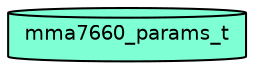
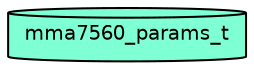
node "mma7660_params_t": label "mma7660_params_t" -> "mma7560_params_t"
